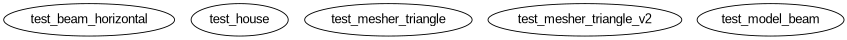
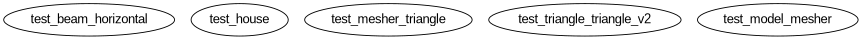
node "test_mesher_triangle_v2": label "test_mesher_triangle_v2" -> "test_triangle_triangle_v2"
node "test_model_beam": label "test_model_beam" -> "test_model_mesher"
